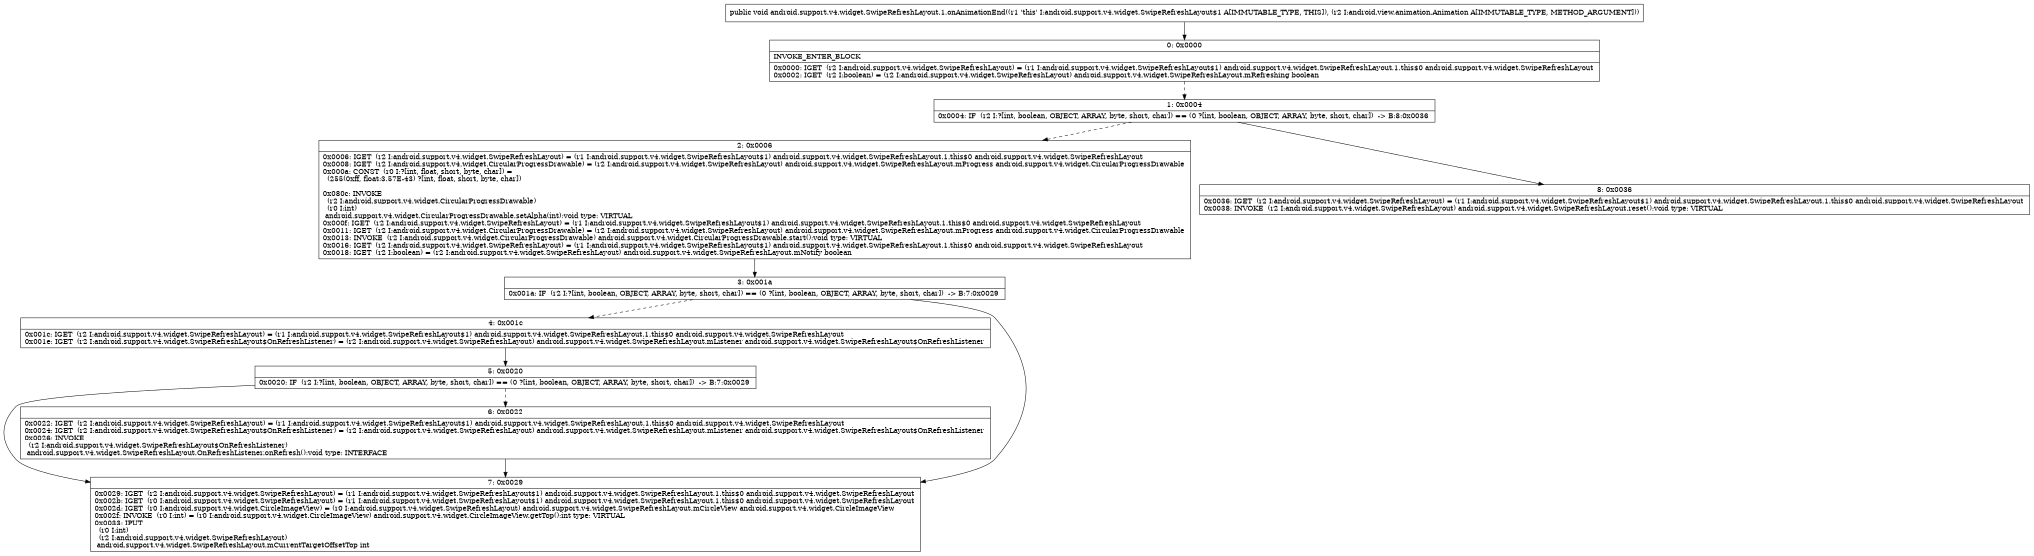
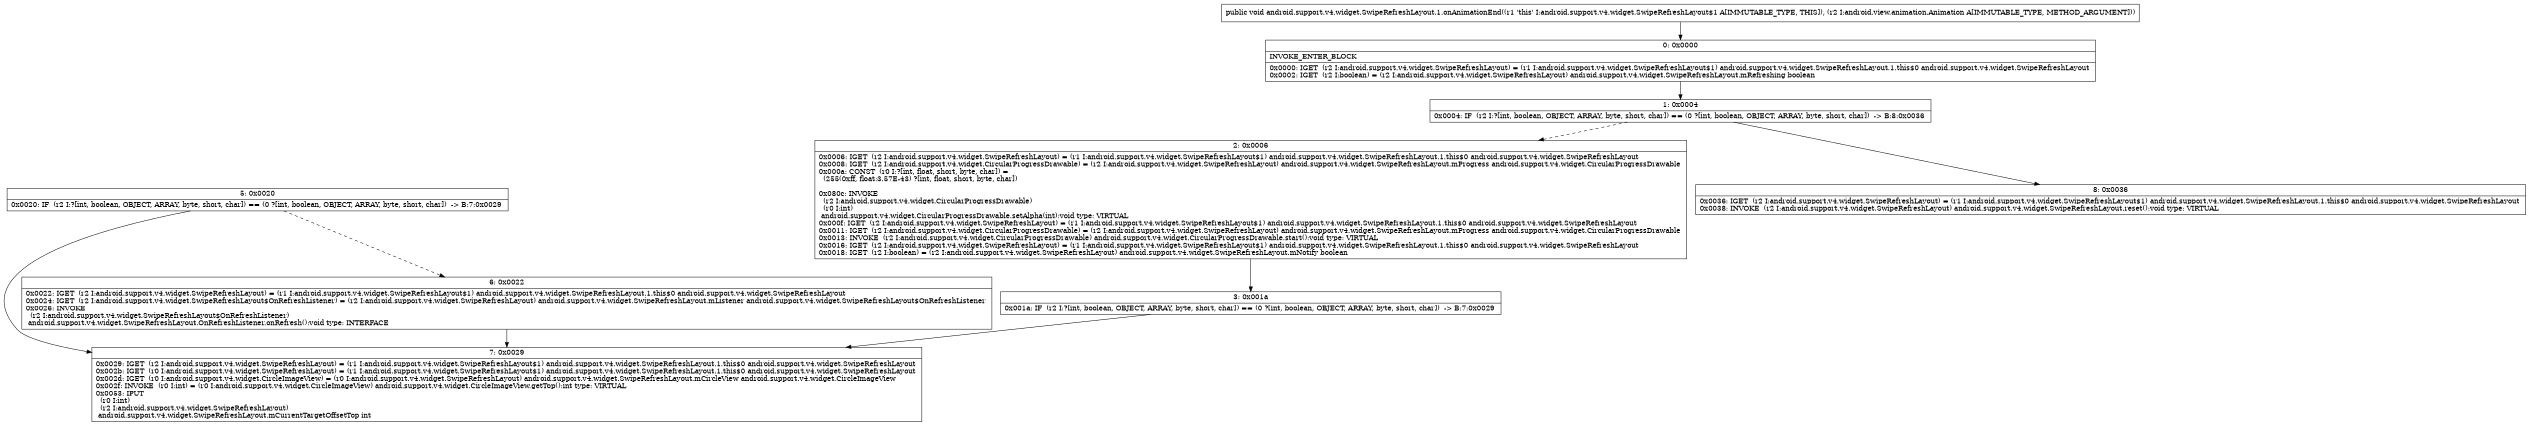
edge "0: 0x0000" -> "1: 0x0004": style dashed -> solid
node "4: 0x001c": removed
node "7: 0x0029": text "0x0033: IPUT" -> "0x0053: IPUT"
